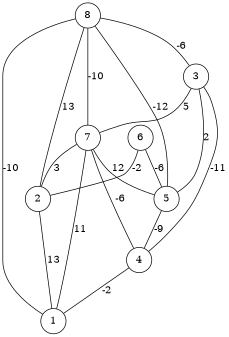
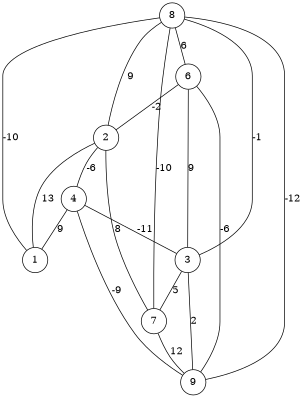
edge "8" -- "6": added, label "6"
edge "8" -- "3": label "-6" -> "-1"
edge "8" -- "2": label "13" -> "9"
edge "7" -- "2": label "3" -> "8"
edge "6" -- "3": added, label "9"
node "5": label "5" -> "9"
edge "7" -- "4": now "2" -- "4"
edge "7" -- "1": removed, label "11"
edge "4" -- "1": label "-2" -> "9"
